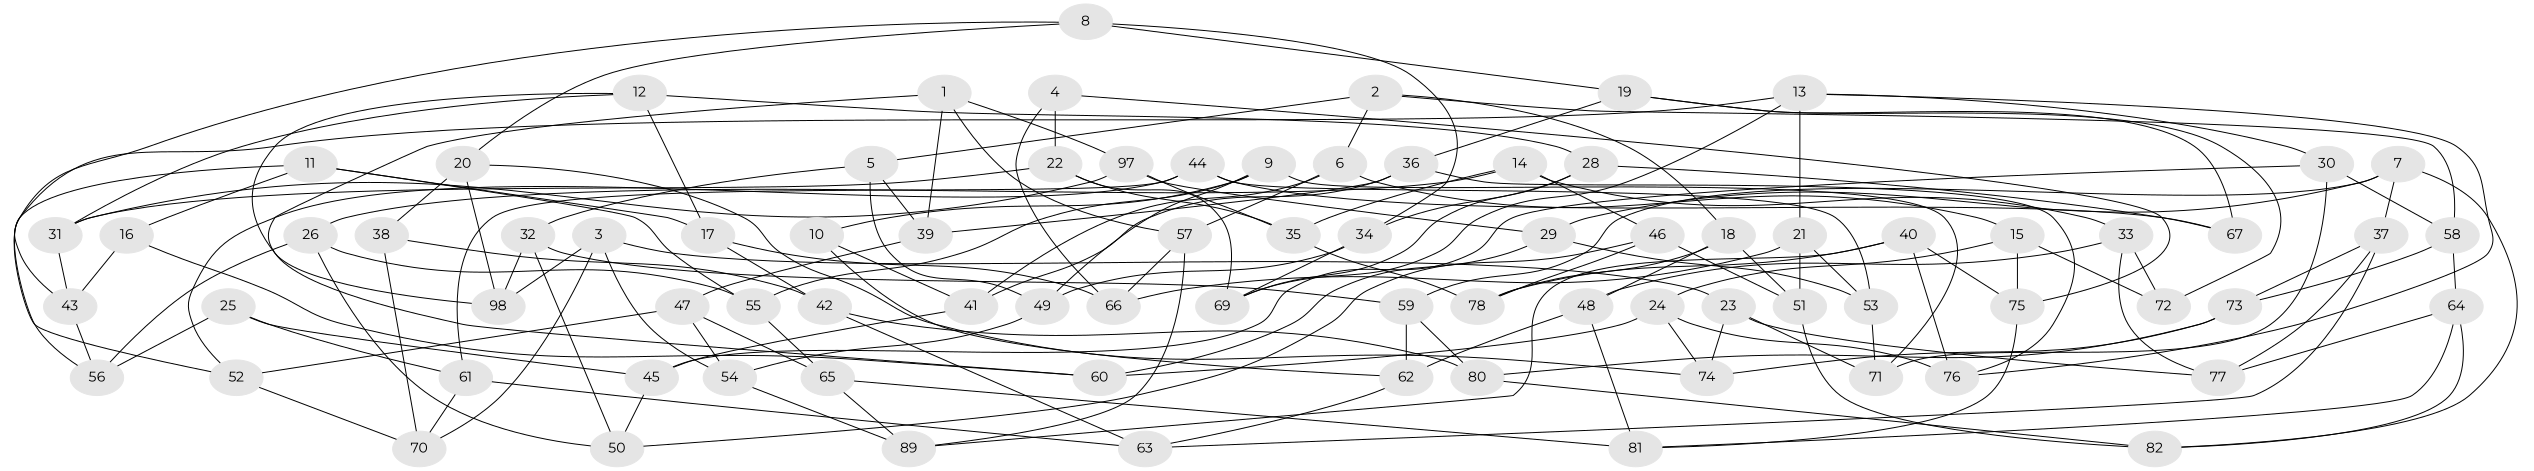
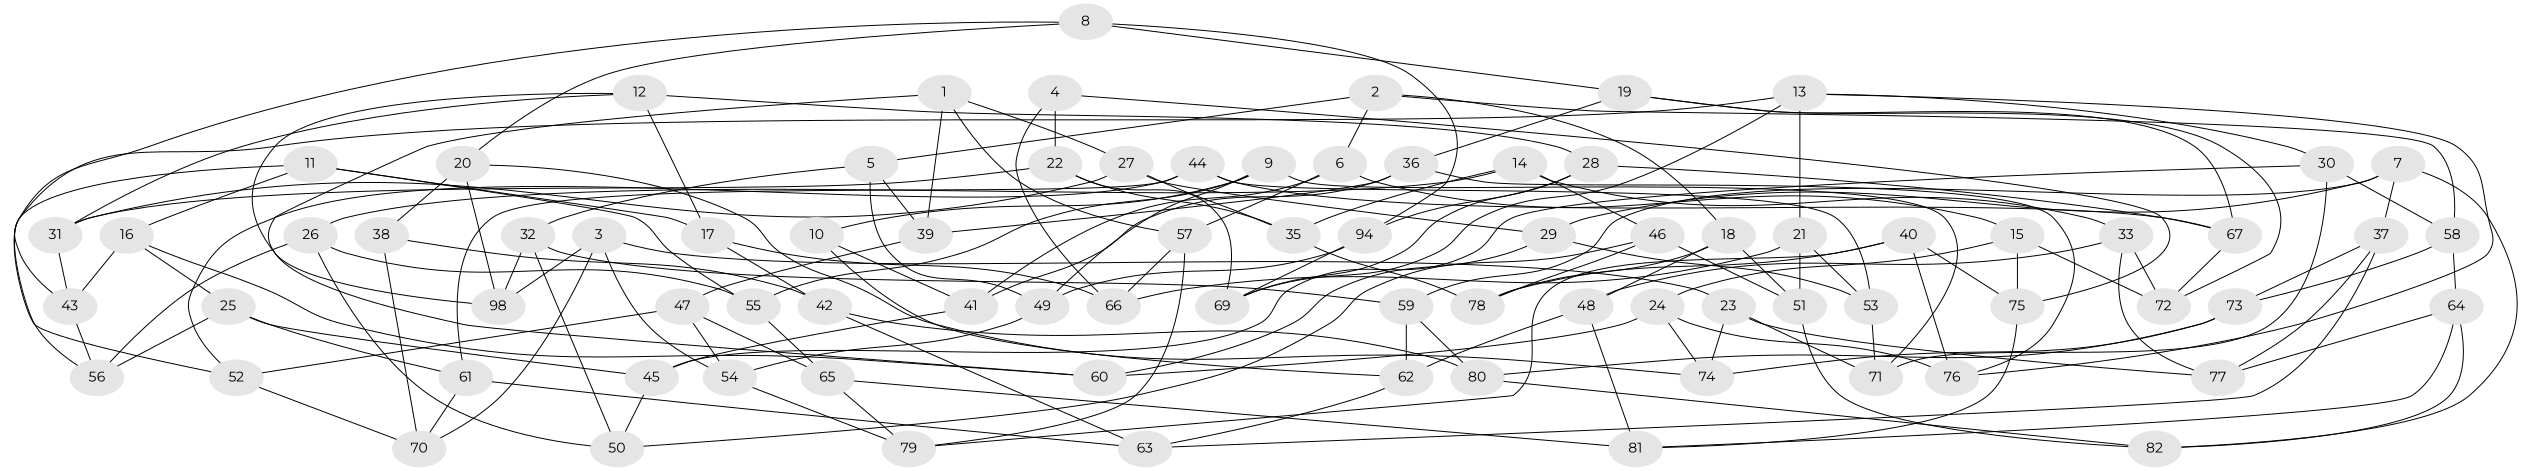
node "97": label "97" -> "27"
node "34": label "34" -> "94"
edge "16" -- "25": added
edge "67" -- "72": added
node "89": label "89" -> "79"
